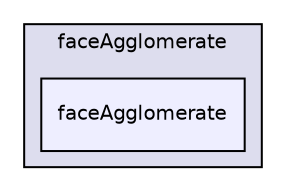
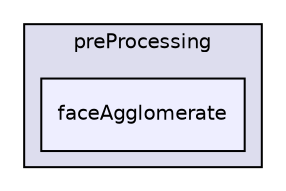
cluster "faceAgglomerate": label "faceAgglomerate" -> "preProcessing"
